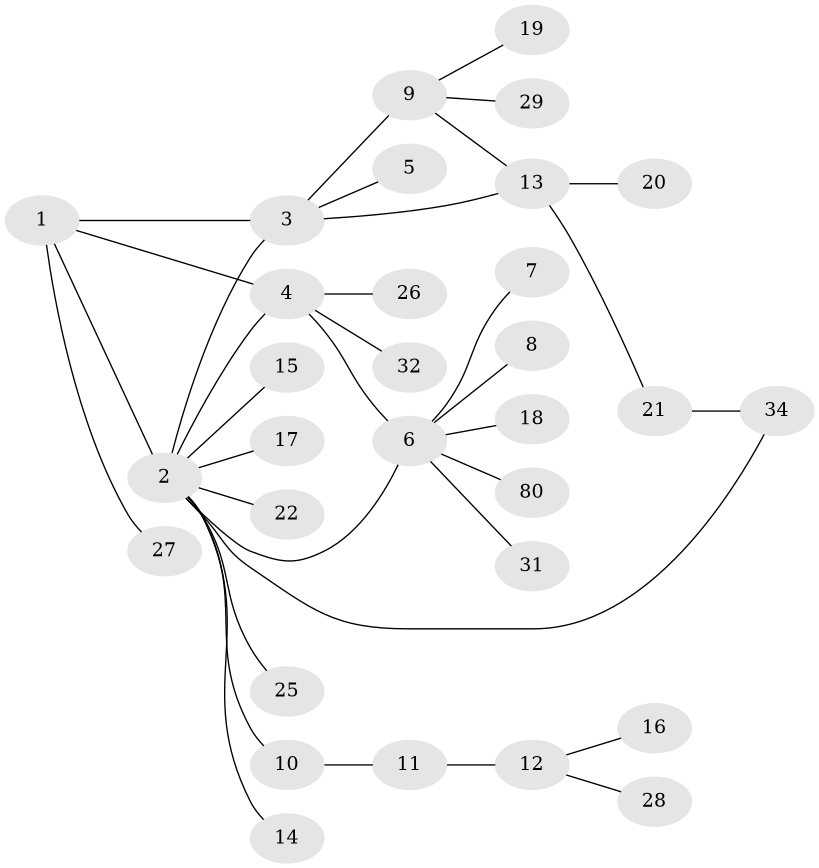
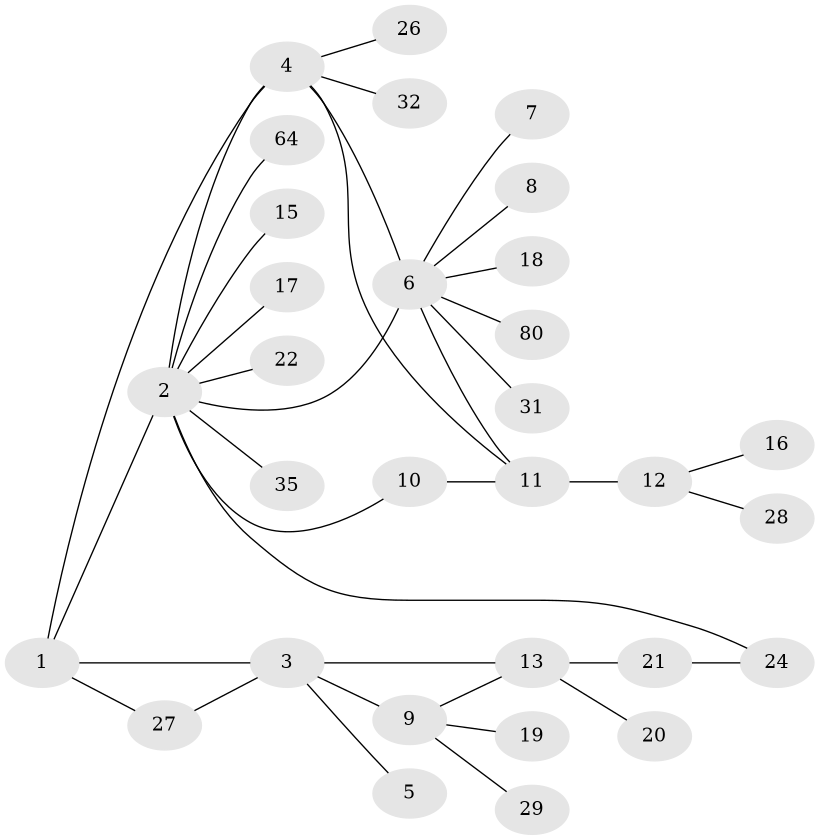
edge "4" -- "11": added
edge "3" -- "2": now "3" -- "27"
edge "6" -- "11": added
node "34": label "34" -> "24"
node "25": label "25" -> "35"
node "14": label "14" -> "64"
